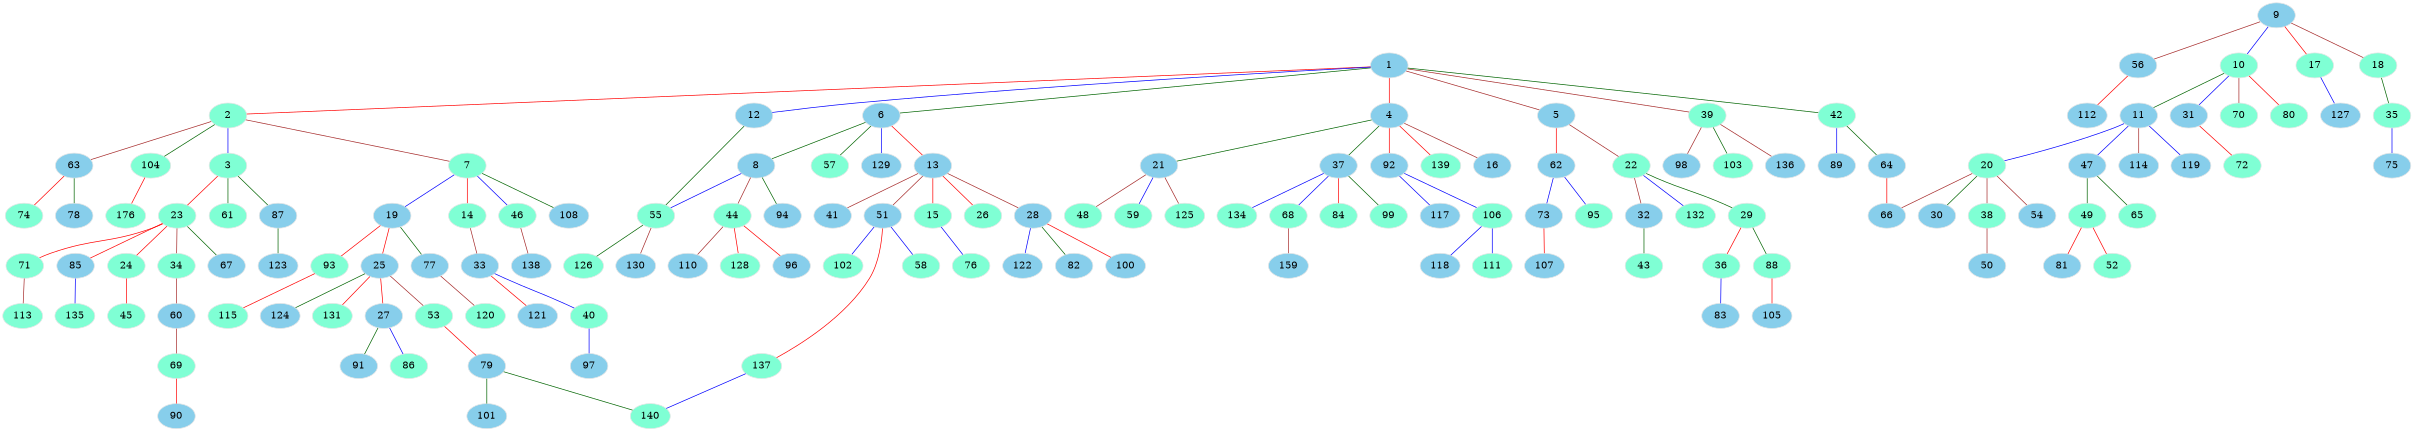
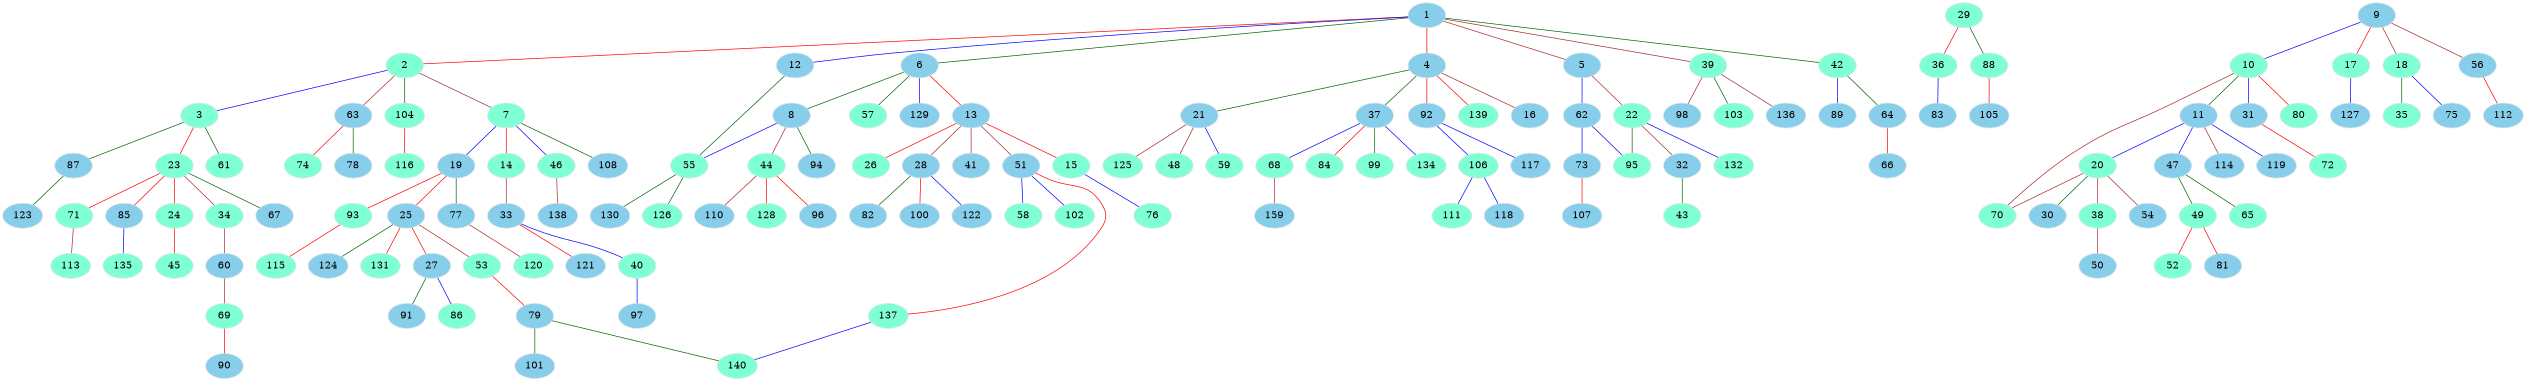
edge "5" -- "62": color red -> blue
edge "35" -- "75": now "18" -- "75"
edge "22" -- "29": now "22" -- "95"
edge "20" -- "66": now "20" -- "70"
node "176": label "176" -> "116"
edge "55" -- "130": color brown -> darkgreen
